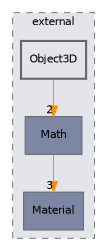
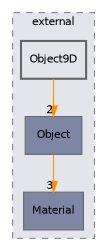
node "Object3D": label "Object3D" -> "Object9D"
node "Math": label "Math" -> "Object"
